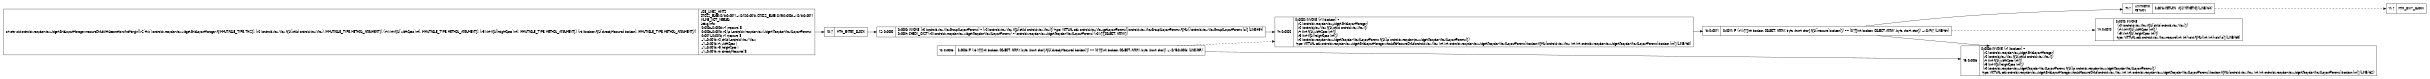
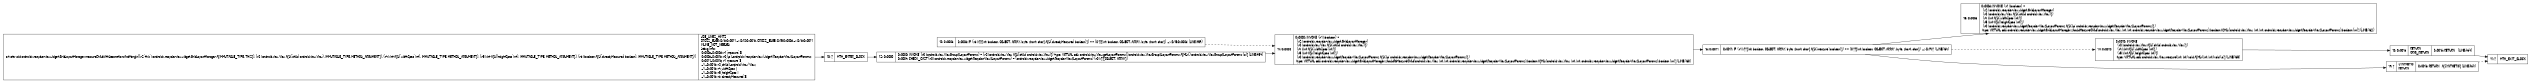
node "18: 0x0016": added
edge "13: 0x0006" -> "15: 0x000d": removed
